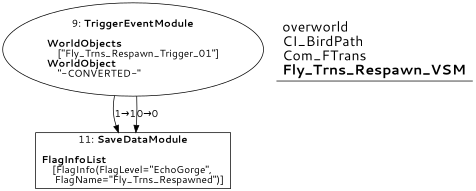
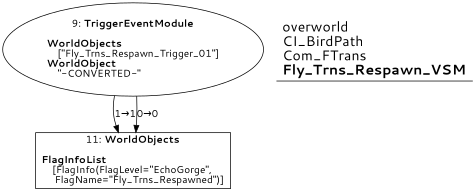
node "11:": text "SaveDataModule" -> "WorldObjects"
